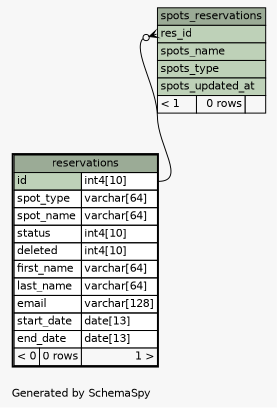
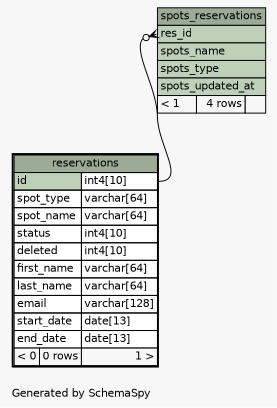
node "spots_reservations": text "0 rows" -> "4 rows"
